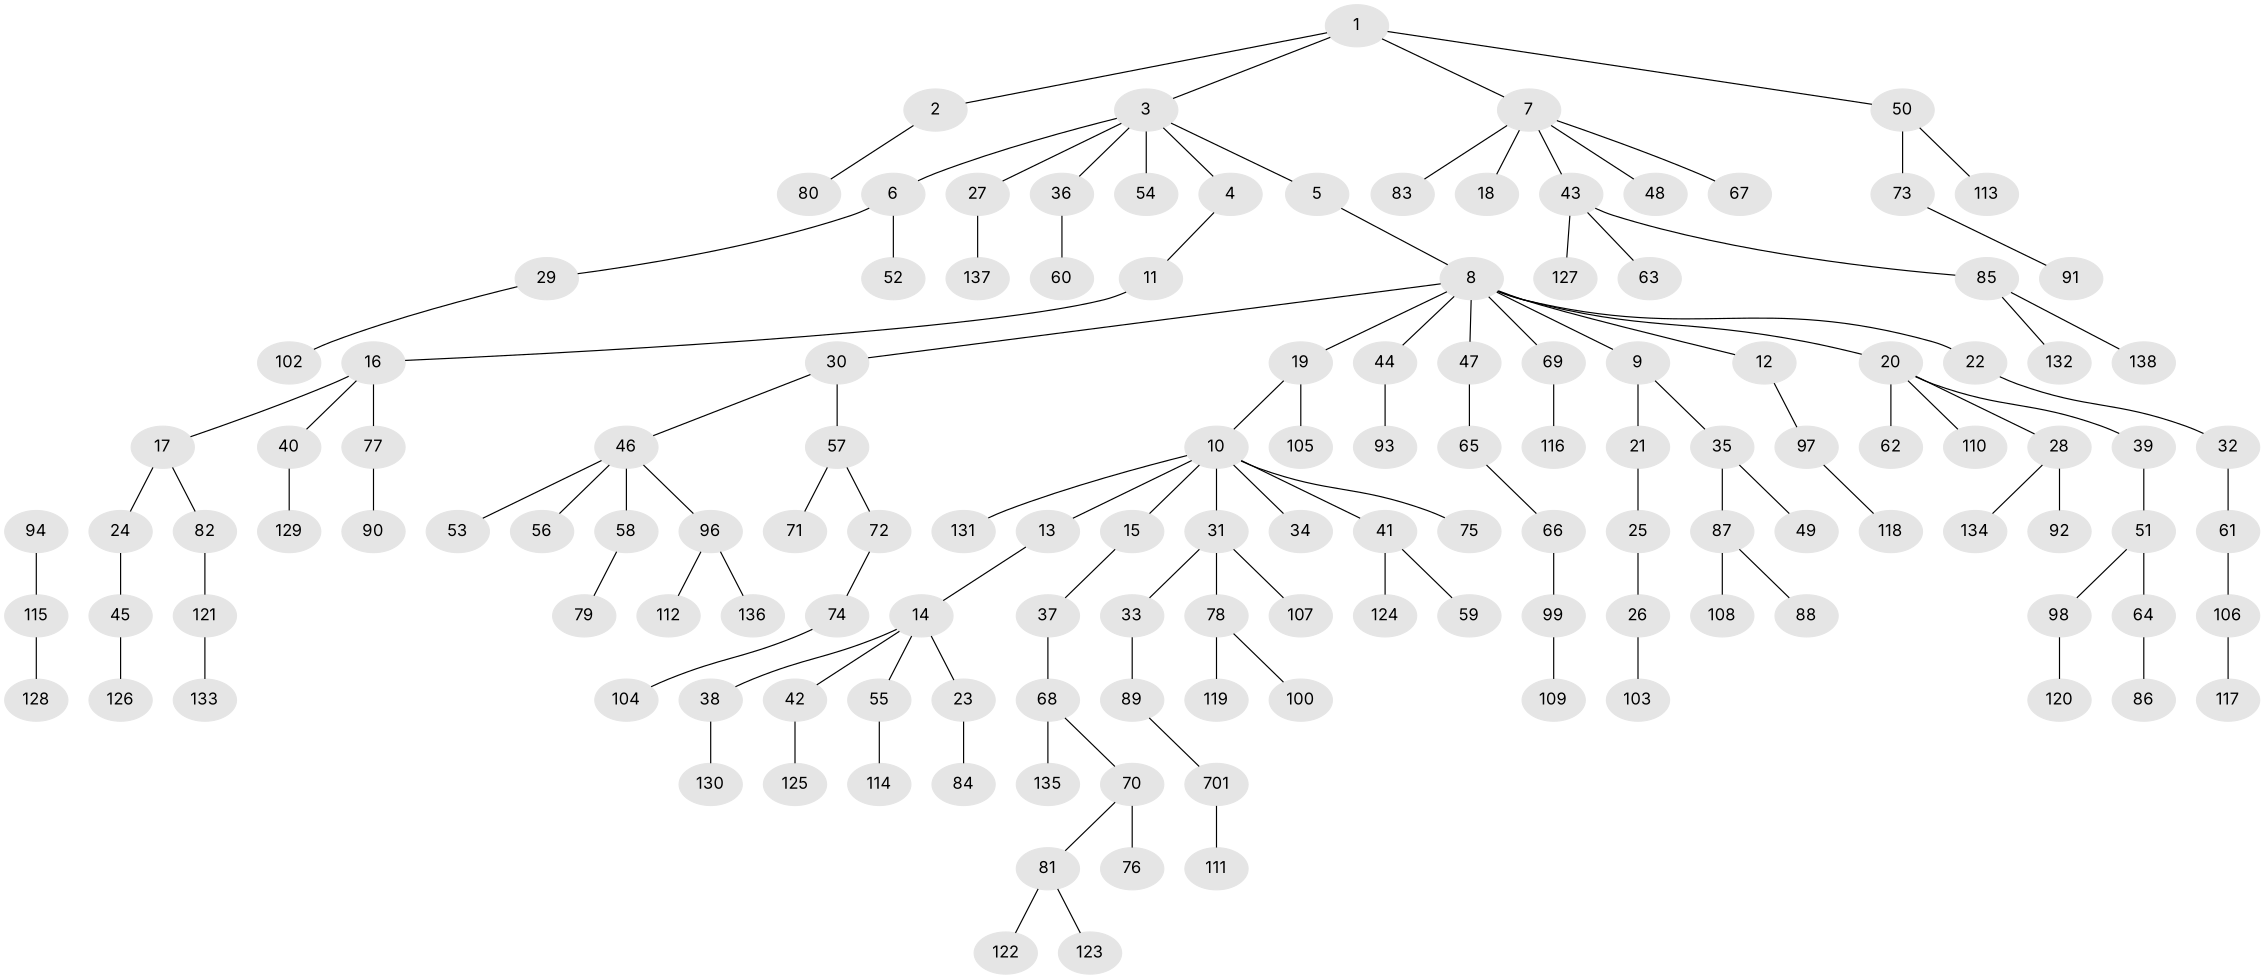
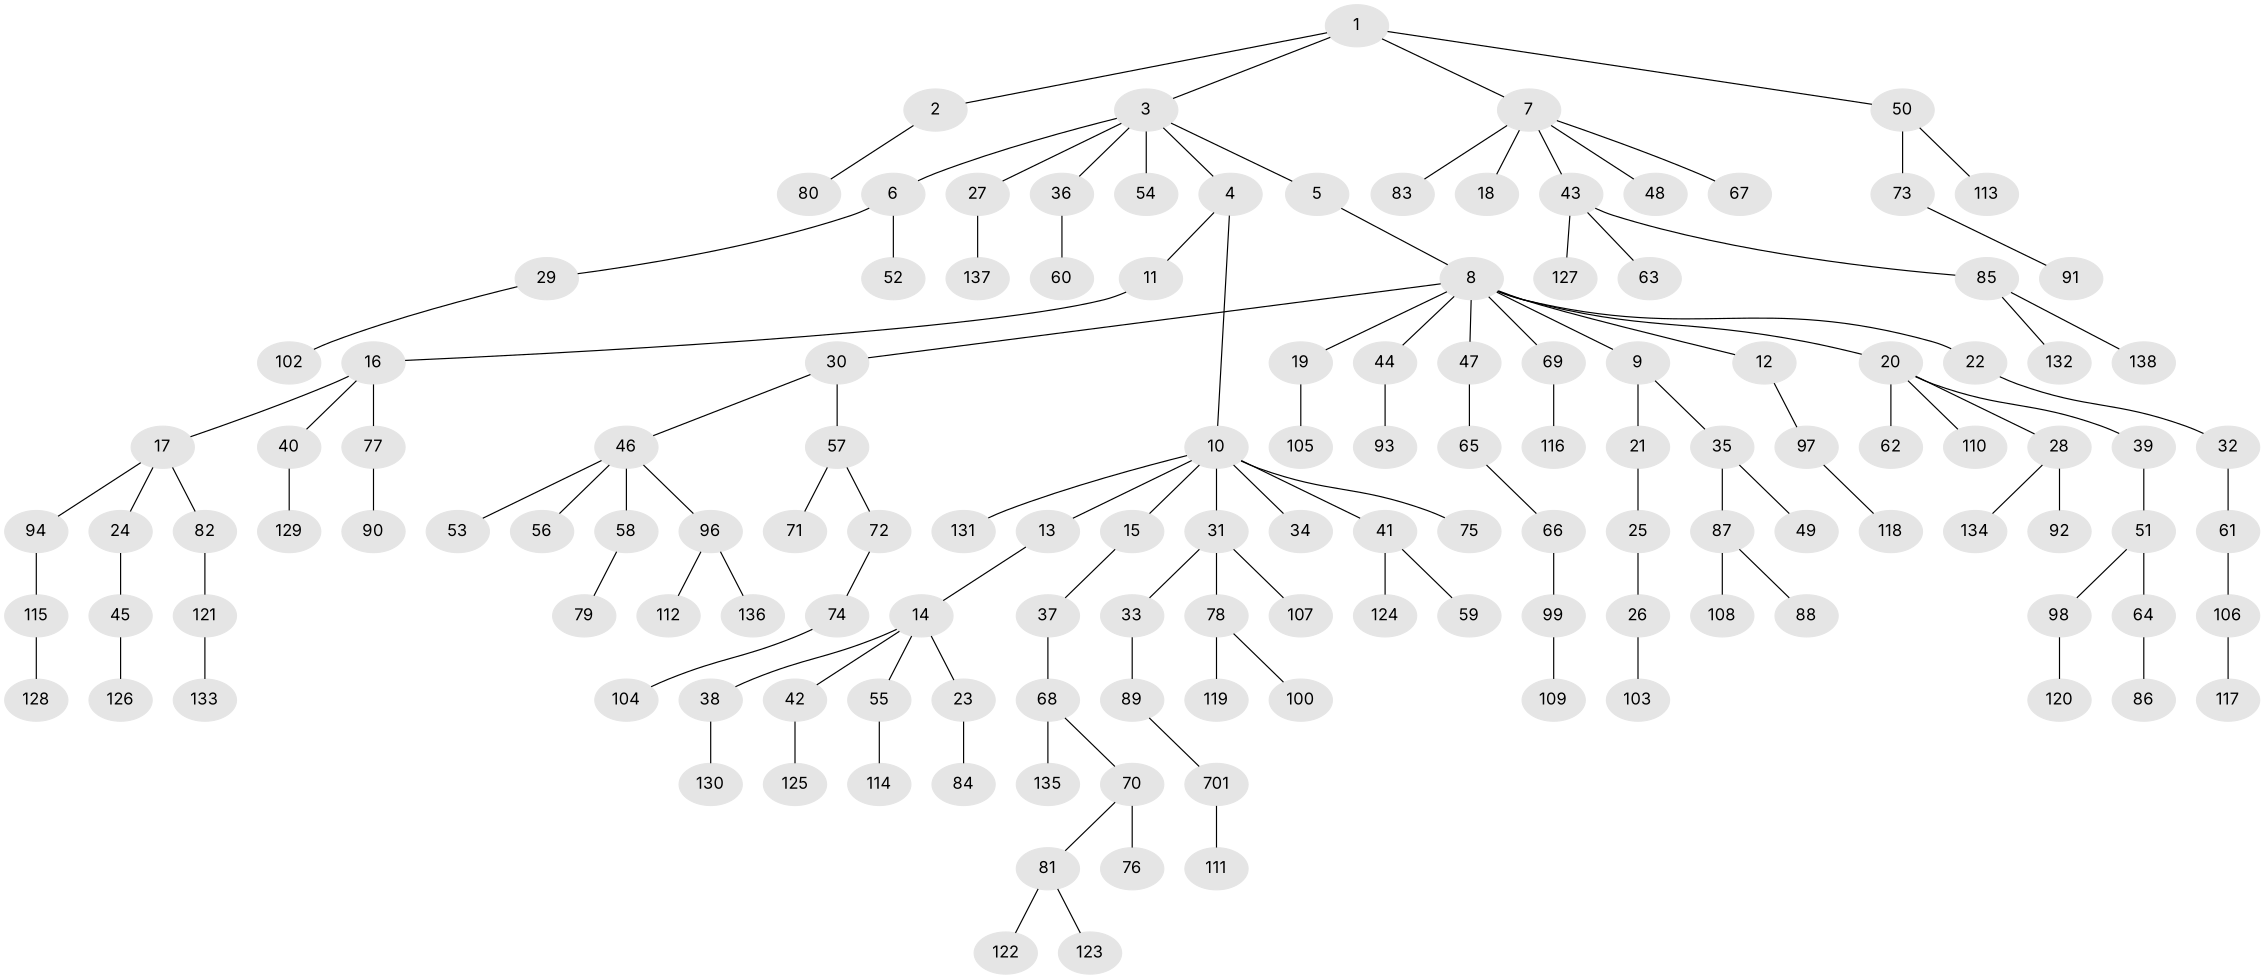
edge "19" -- "10": now "4" -- "10"
edge "17" -- "94": added
